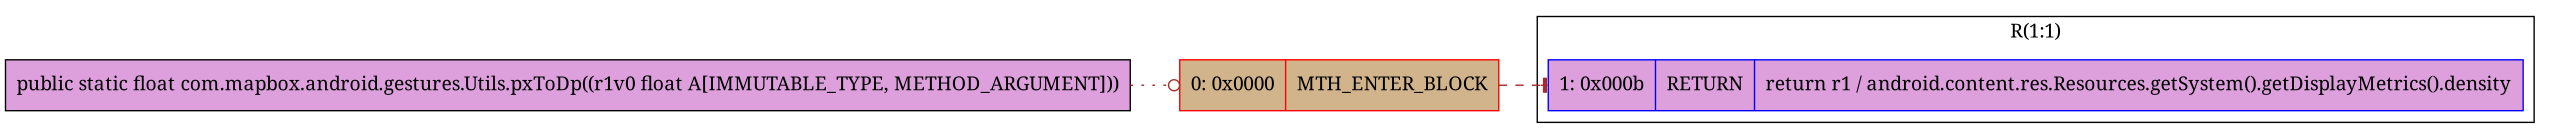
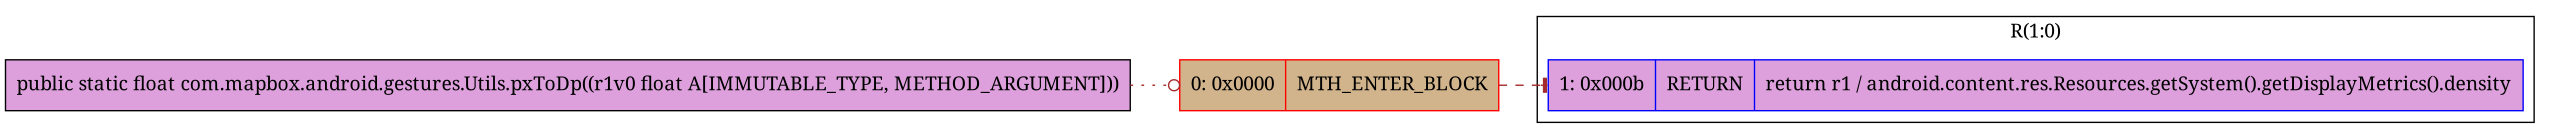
cluster "R(1:1)": label "R(1:1)" -> "R(1:0)"
